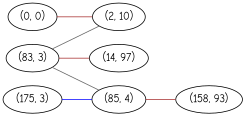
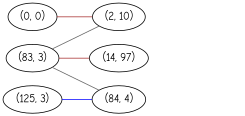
node "(175, 3)": label "(175, 3)" -> "(125, 3)"
node "(85, 4)": label "(85, 4)" -> "(84, 4)"
node "(158, 93)": removed
